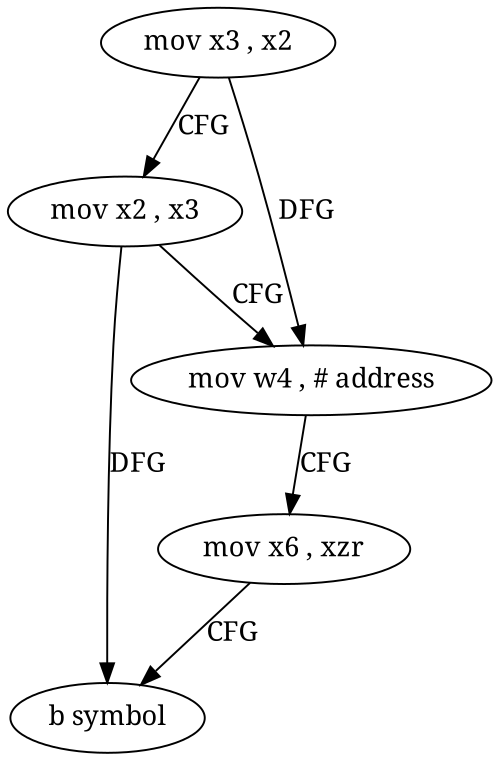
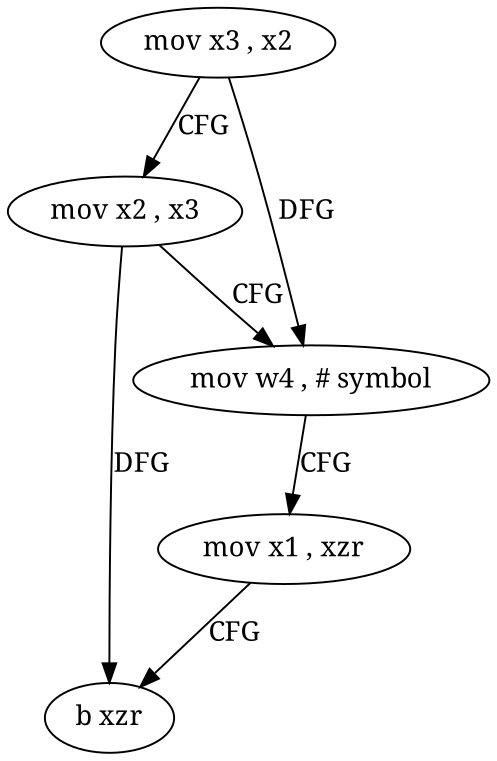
node "mov w4 , # address": label "mov w4 , # address" -> "mov w4 , # symbol"
node "mov x6 , xzr": label "mov x6 , xzr" -> "mov x1 , xzr"
node "b symbol": label "b symbol" -> "b xzr"
